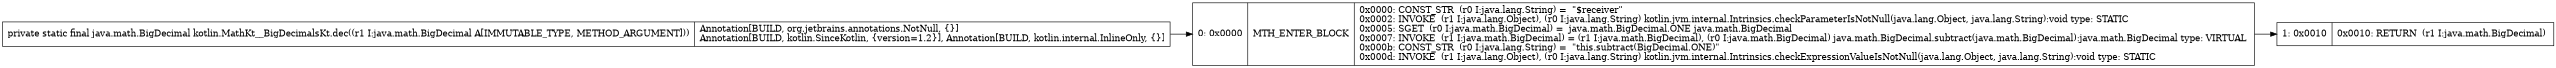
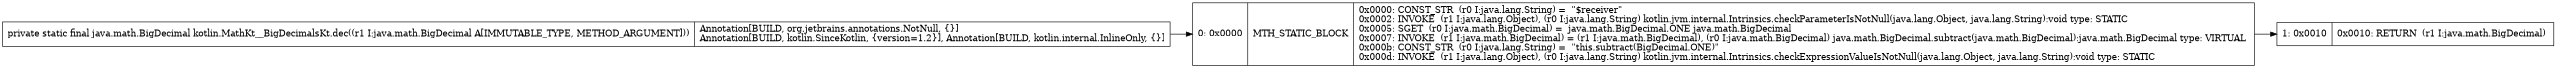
node "0: 0x0000": text "MTH_ENTER_BLOCK" -> "MTH_STATIC_BLOCK"
